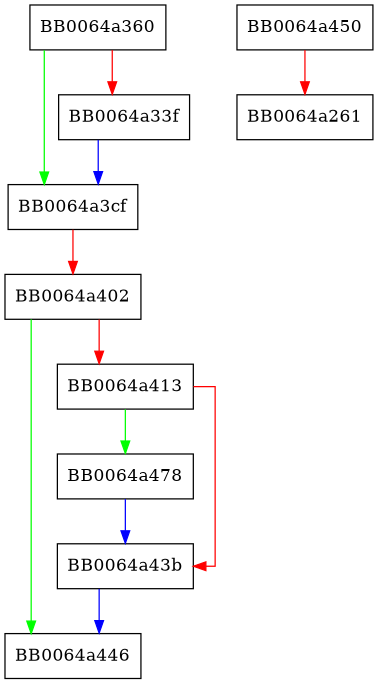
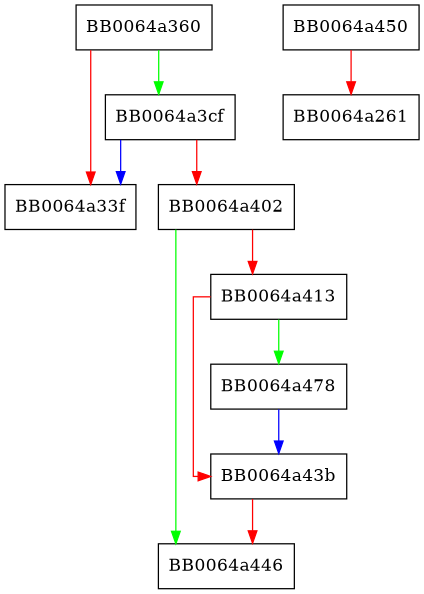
edge "BB0064a33f" -> "BB0064a3cf": reversed
edge "BB0064a43b" -> "BB0064a446": color blue -> red
